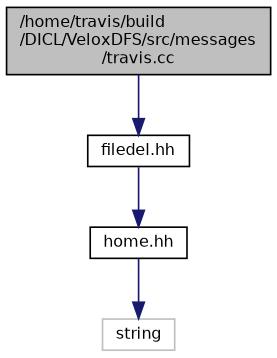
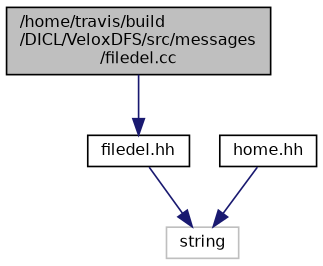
node "/home/travis/build /DICL/VeloxDFS/src/messages /travis.cc": label "/home/travis/build /DICL/VeloxDFS/src/messages /travis.cc" -> "/home/travis/build /DICL/VeloxDFS/src/messages /filedel.cc"
edge "filedel.hh" -> "home.hh": now "filedel.hh" -> "string"
